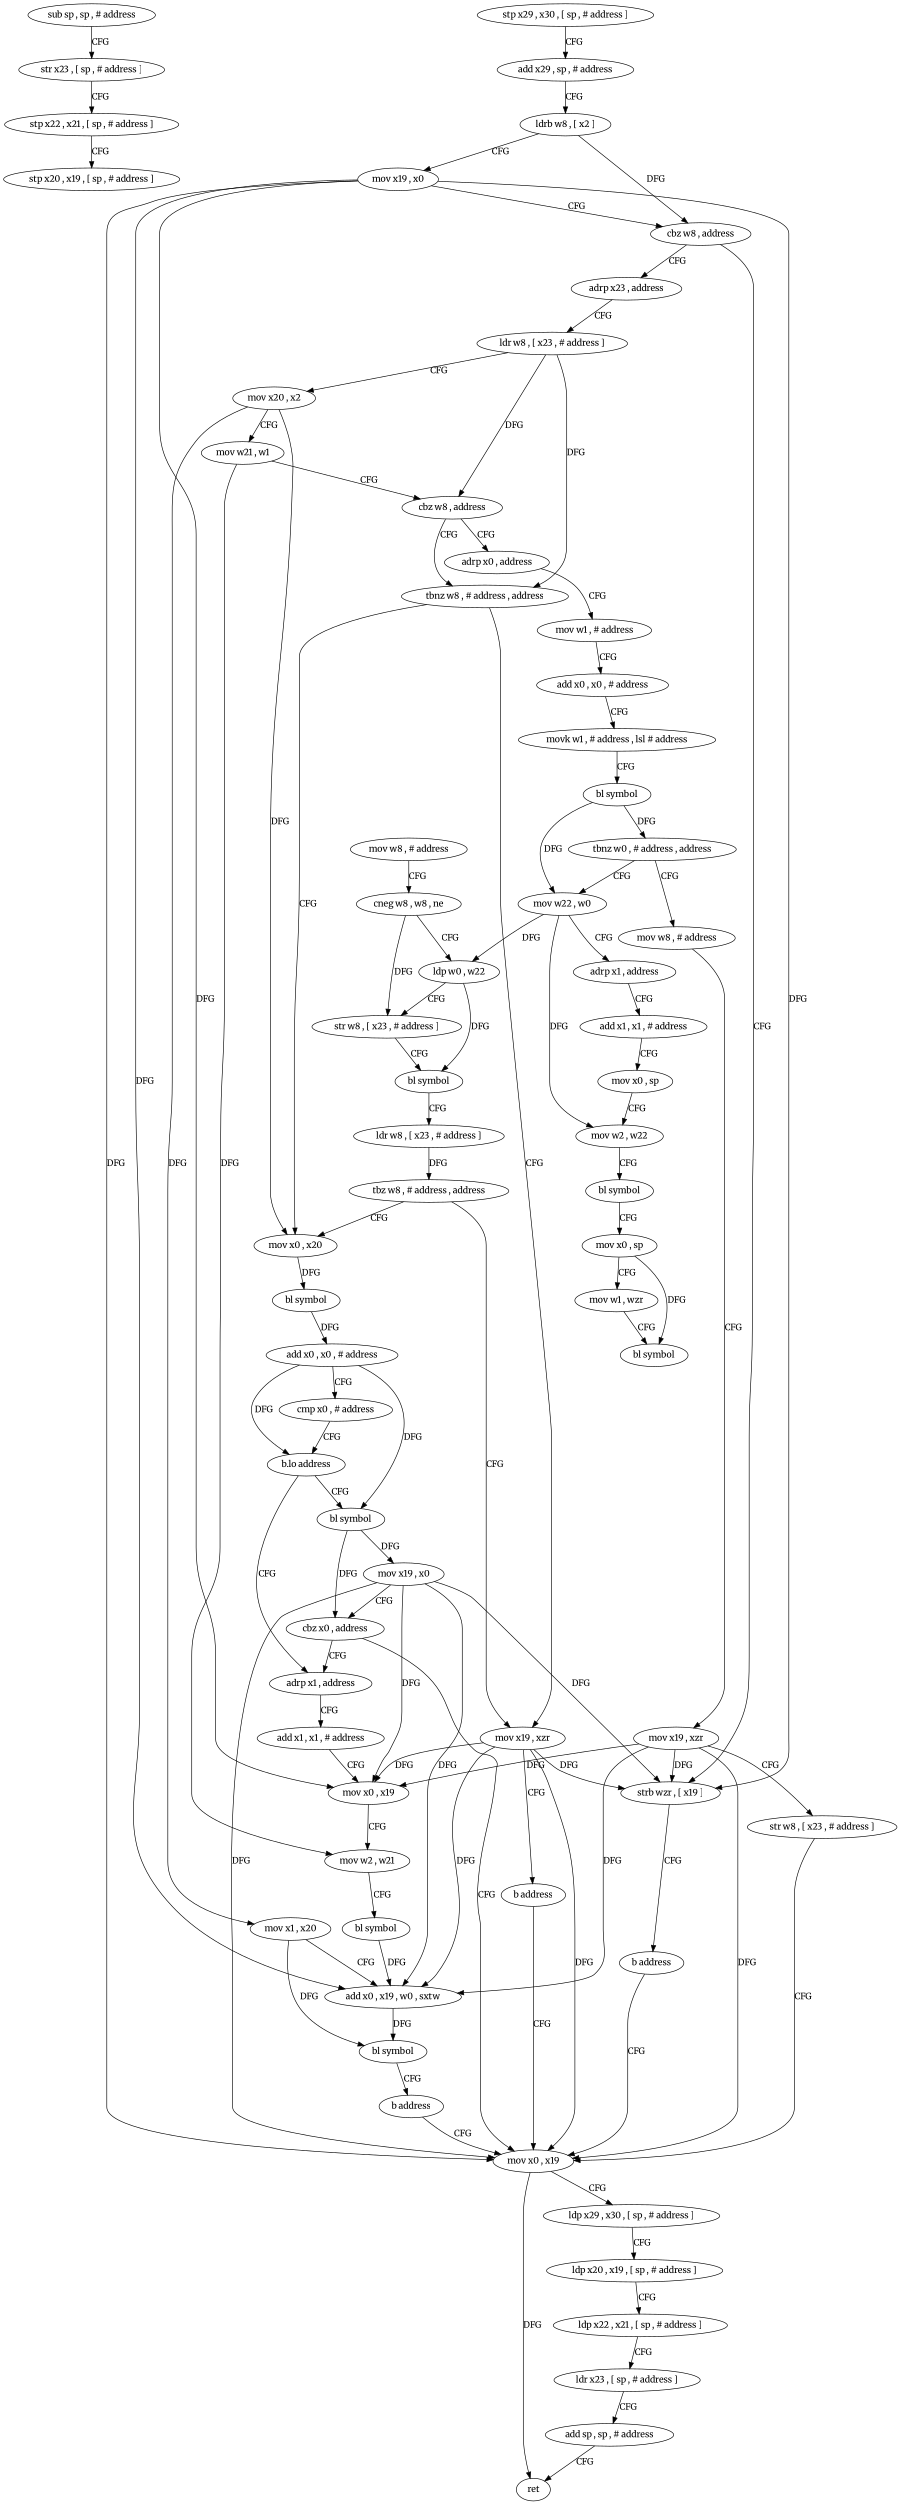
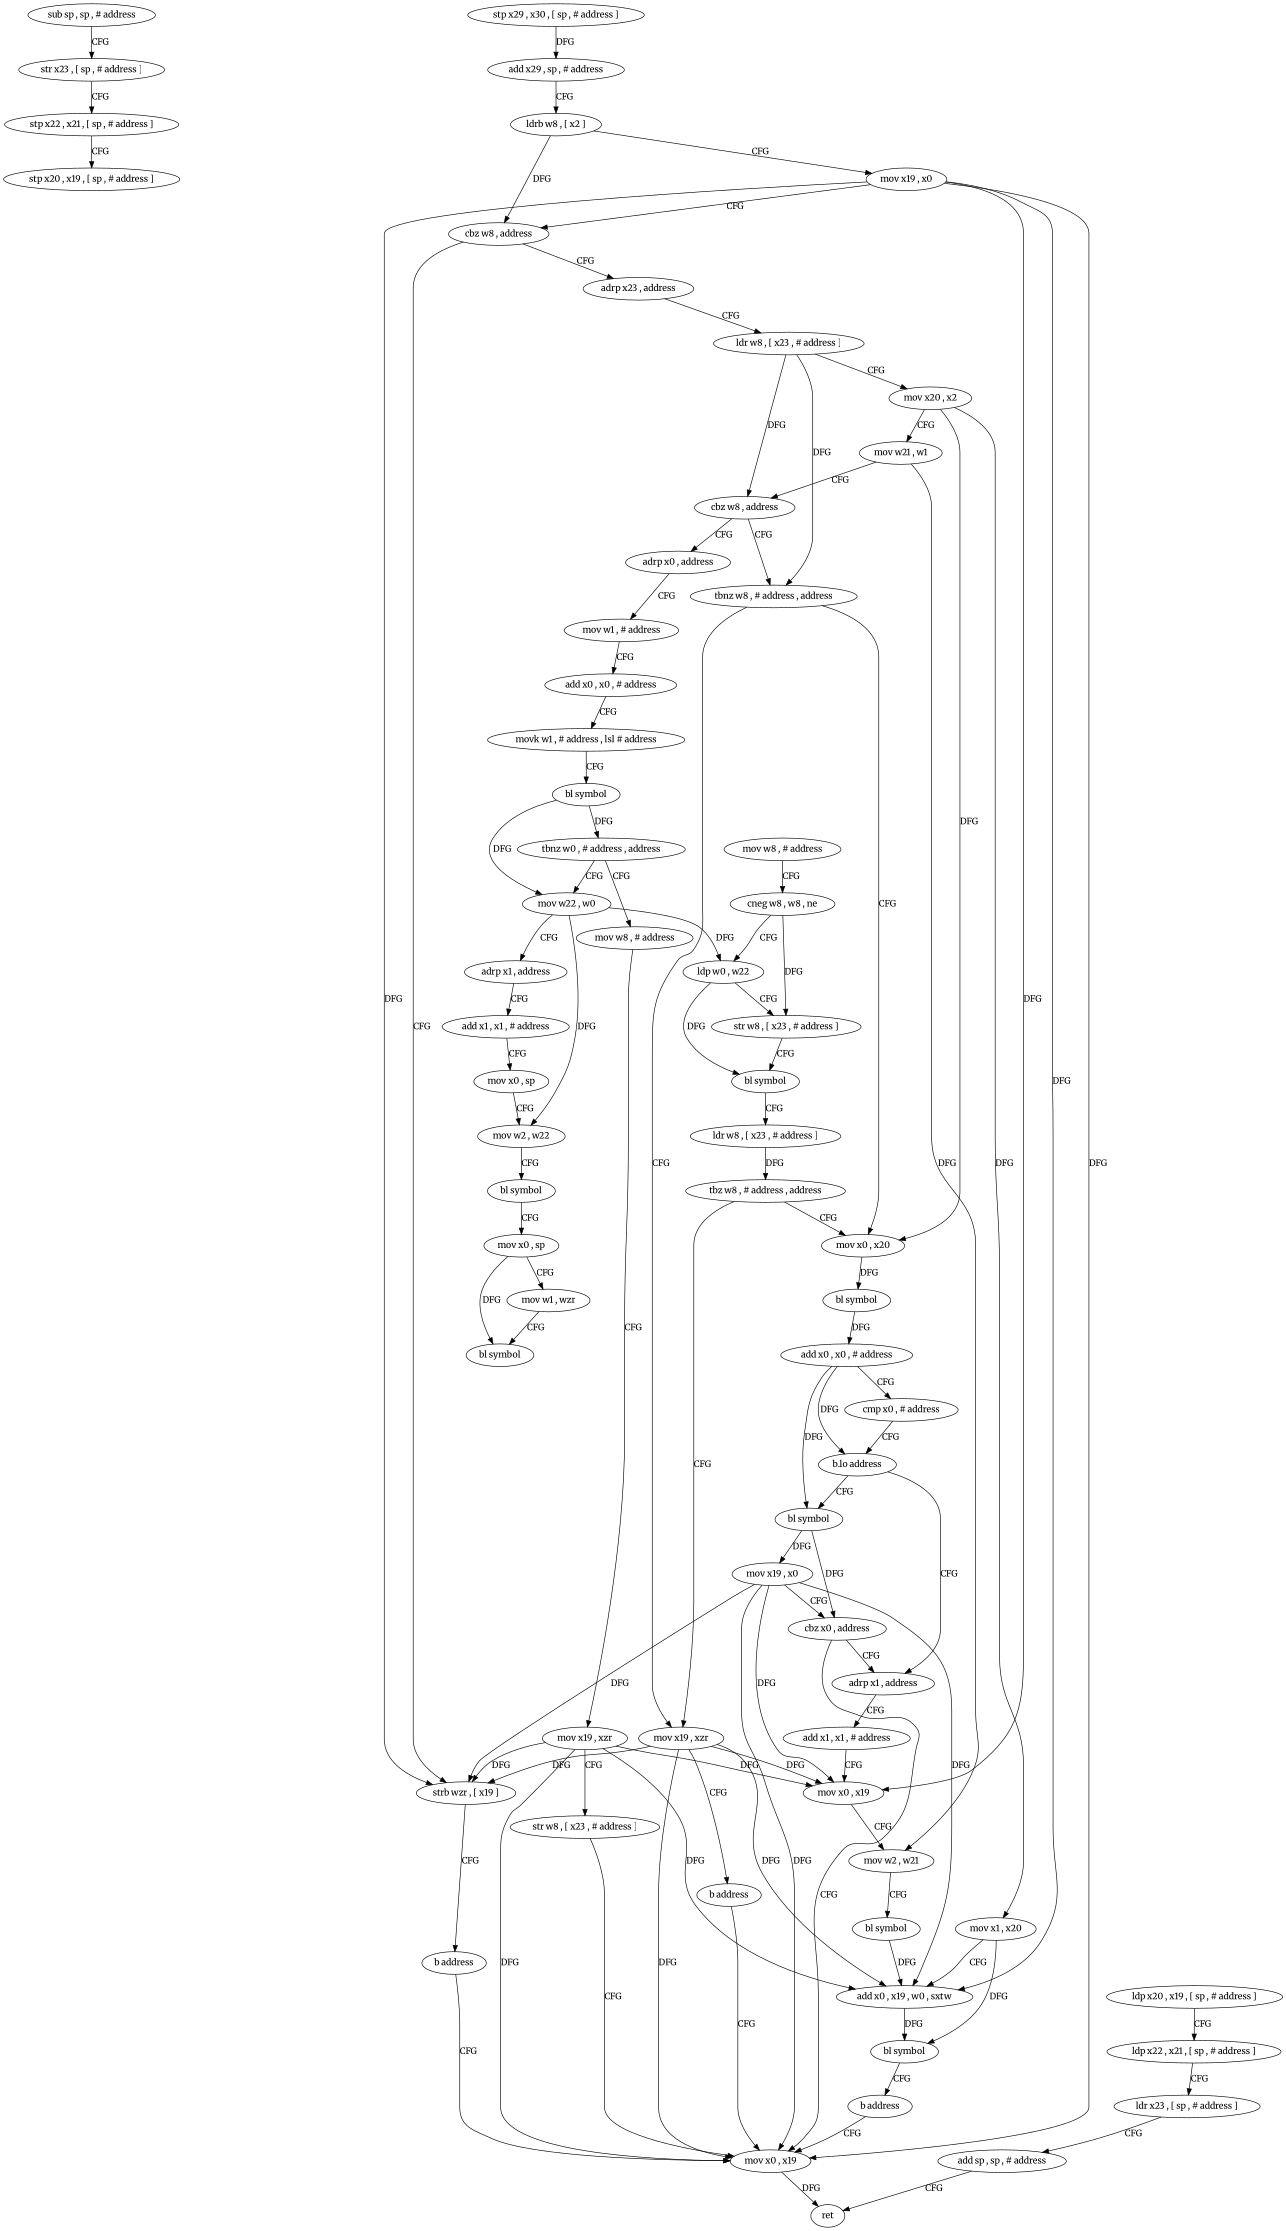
edge "stp x29 , x30 , [ sp , # address ]" -> "add x29 , sp , # address": label "CFG" -> "DFG"
node "ldp x29 , x30 , [ sp , # address ]": removed
